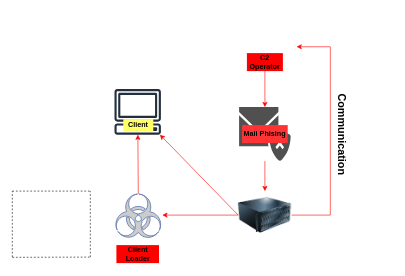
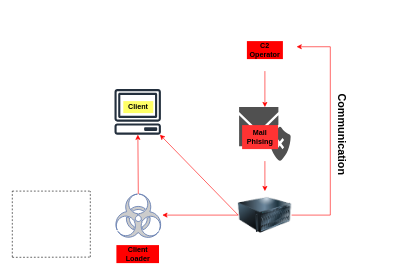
node "C2 Operator": moved (265, 62) -> (265, 50)
node "Client": moved (138, 125) -> (138, 107)
node "Mail Phising": size 46x18 -> 36x24
